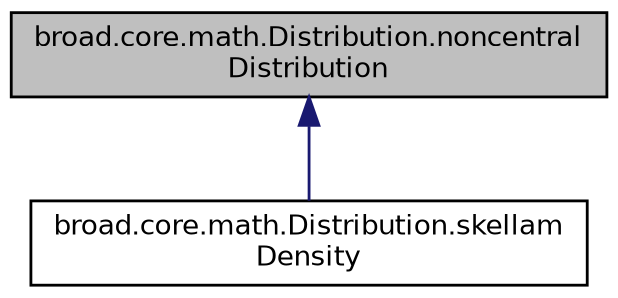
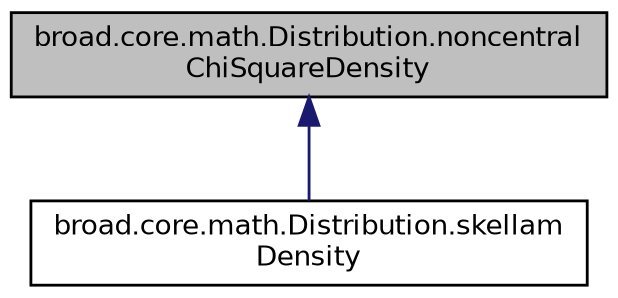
node "broad.core.math.Distribution.noncentral Distribution": label "broad.core.math.Distribution.noncentral Distribution" -> "broad.core.math.Distribution.noncentral ChiSquareDensity"
